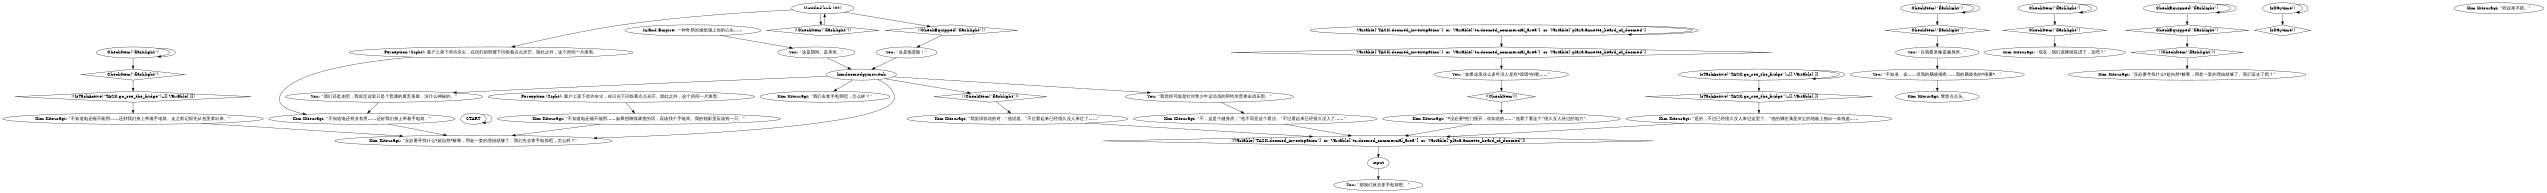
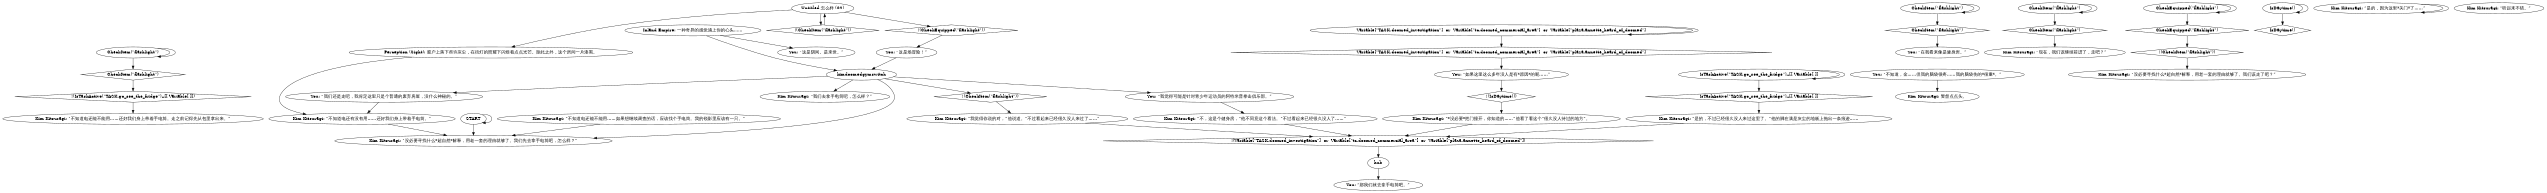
node "Untitled hub (02)": label "Untitled hub (02)" -> "Untitled 怎么样 (02)"
node "Kim Kitsuragi: “是的，因为这里*关门*了……”": added
edge "You: “在我看来像是健身房。”" -> "You: “不知道，金……但我的脑袋很疼……我的脑袋伤的*很重*。”": removed
edge "You: “这是阴间。是来世。”" -> "kimdoomedgymswitch": now "Inland Empire: 一种奇异的感觉涌上你的心头……" -> "kimdoomedgymswitch"
node "Perception (Sight): 窗户上落下些许灰尘，在日光下闪烁着点点光芒。除此之外，这个房间一片漆黑。": removed
node "!(CheckItem())": label "!(CheckItem())" -> "!(IsDaytime())"
edge "Kim Kitsuragi: “不知道电还能不能用……还好我们身上带着手电筒。走之前记得先从包里拿出来。”" -> "Kim Kitsuragi: “没必要寻找什么*超自然*解释，用老一套的理由就够了。我们先去拿手电筒吧，怎么样？”": now "START" -> "Kim Kitsuragi: “没必要寻找什么*超自然*解释，用老一套的理由就够了。我们先去拿手电筒吧，怎么样？”"
node "input": label "input" -> "hub"
